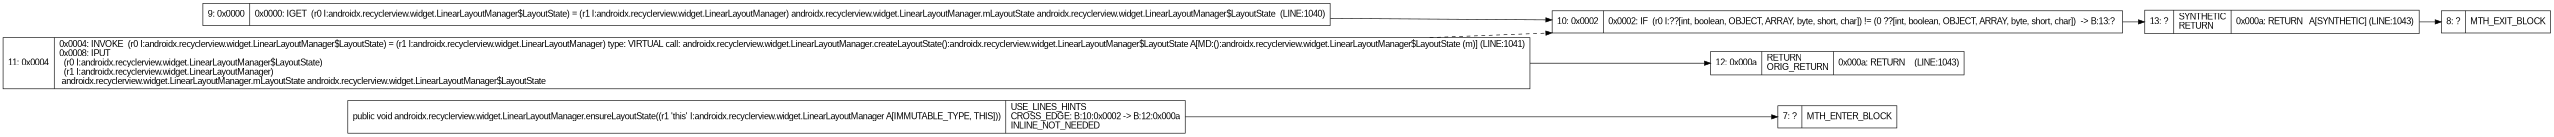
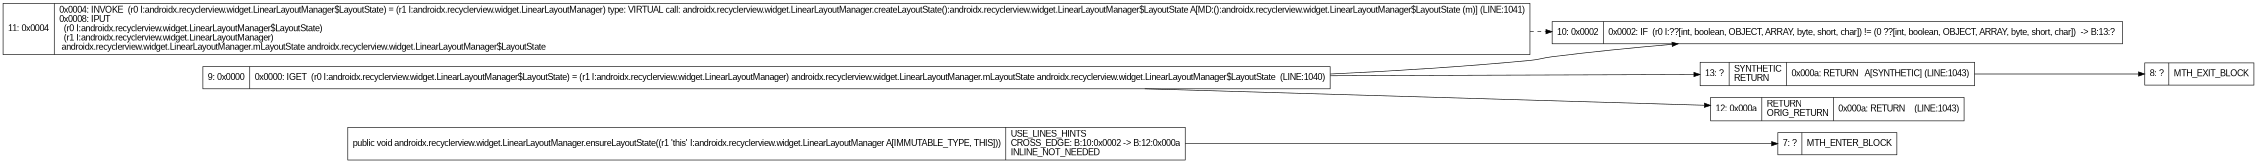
edge "10: 0x0002" -> "13: ?": now "9: 0x0000" -> "13: ?"
edge "11: 0x0004" -> "12: 0x000a": now "9: 0x0000" -> "12: 0x000a"
